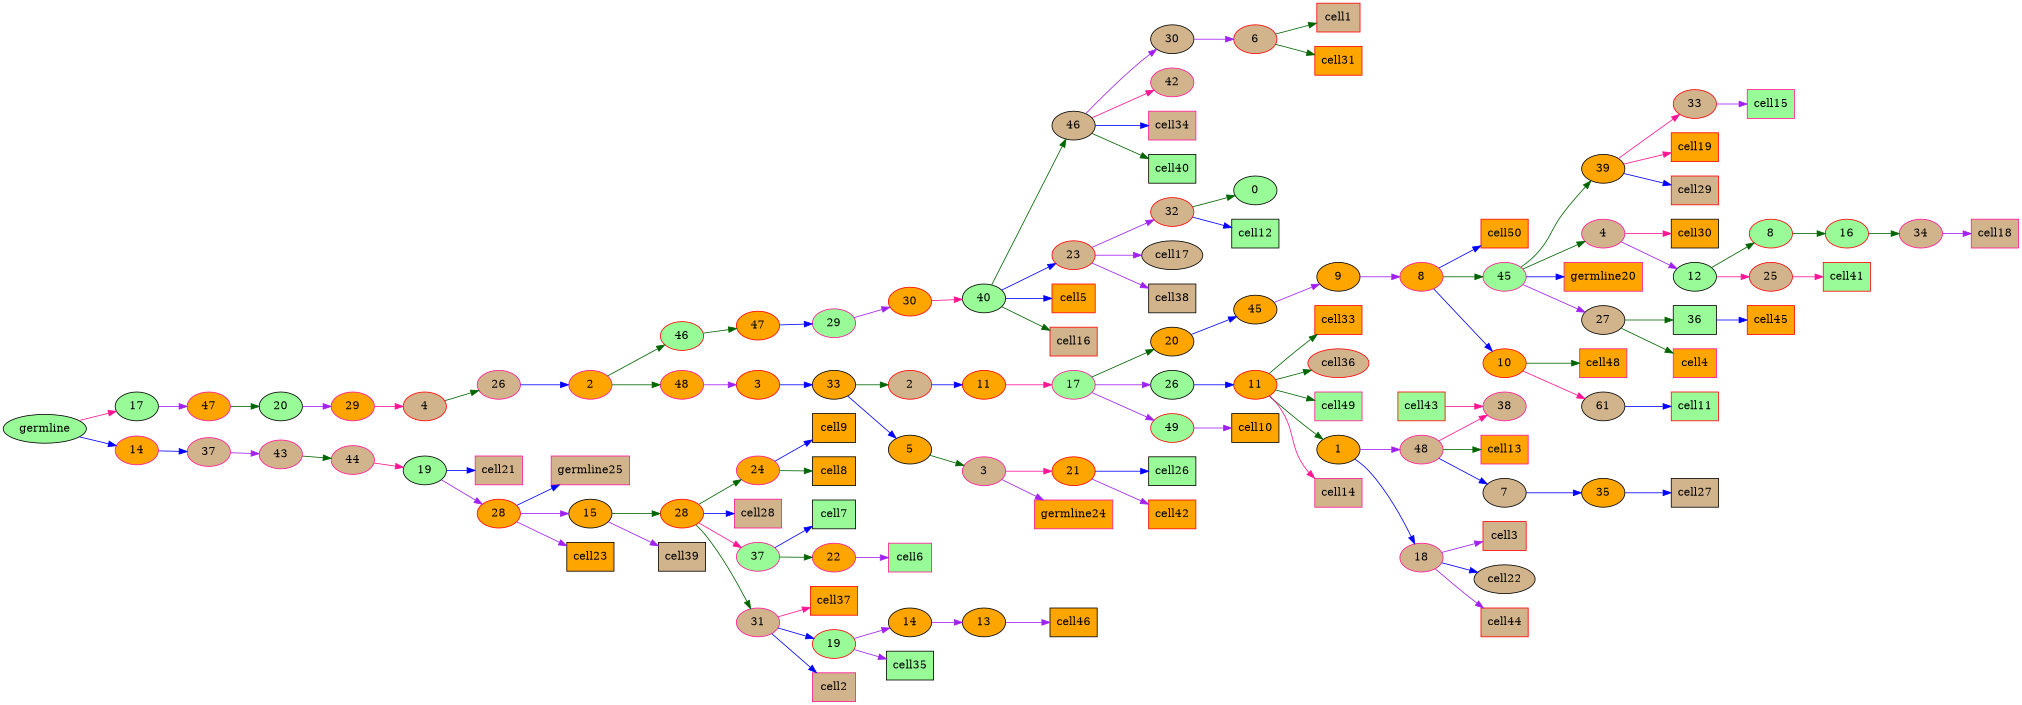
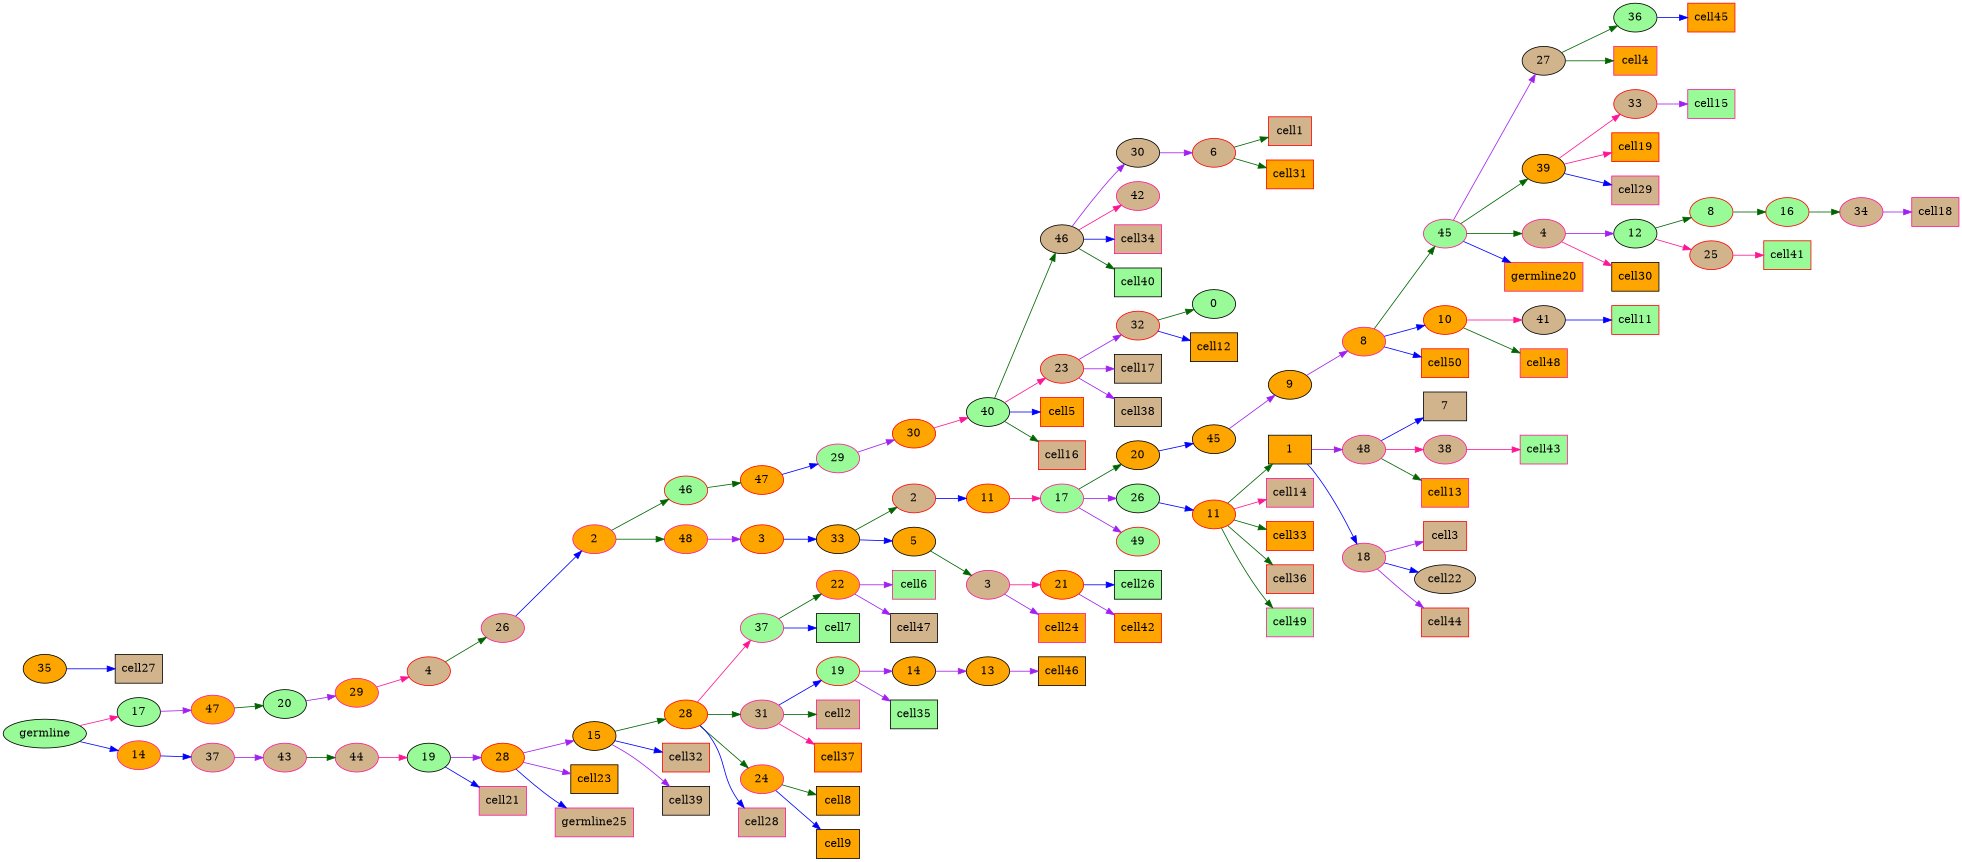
node "cell29": color red -> deeppink
node "cell12": fillcolor palegreen -> orange
node "cell17": shape ellipse -> box
edge "40" -> "23": color blue -> deeppink
node "36": shape box -> ellipse
node "cell36": shape ellipse -> box
node "cell43": color red -> deeppink
edge "cell43" -> "38": reversed
node "61": label "61" -> "41"
node "cell10": removed
node "1": shape ellipse -> box
node "7": shape ellipse -> box
edge "7" -> "35": removed
node "germline24": label "germline24" -> "cell24"
node "cell47": added
edge "31" -> "cell2": color blue -> darkgreen
node "cell32": added
